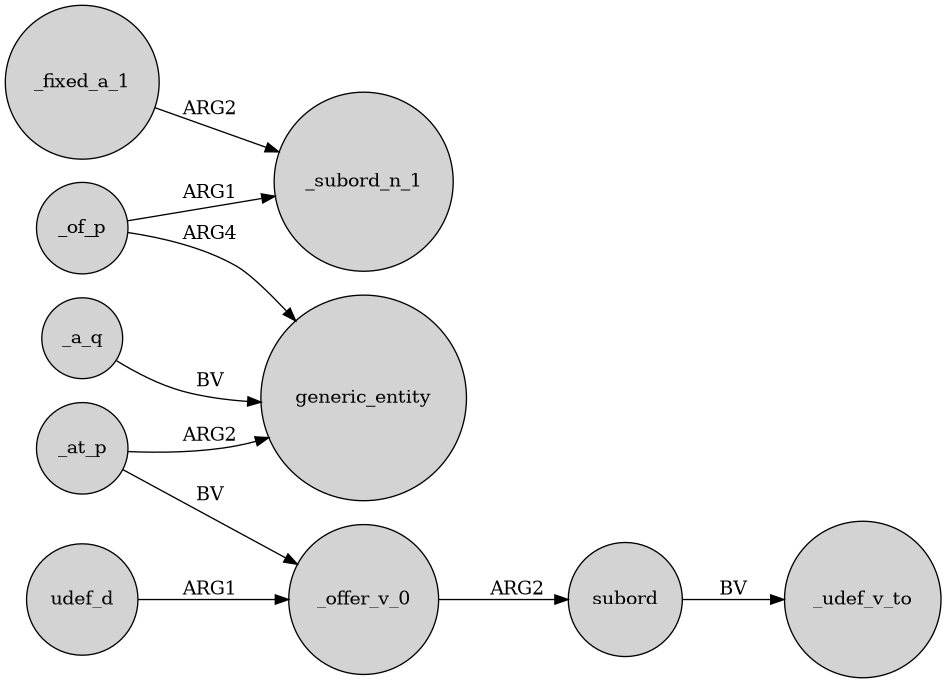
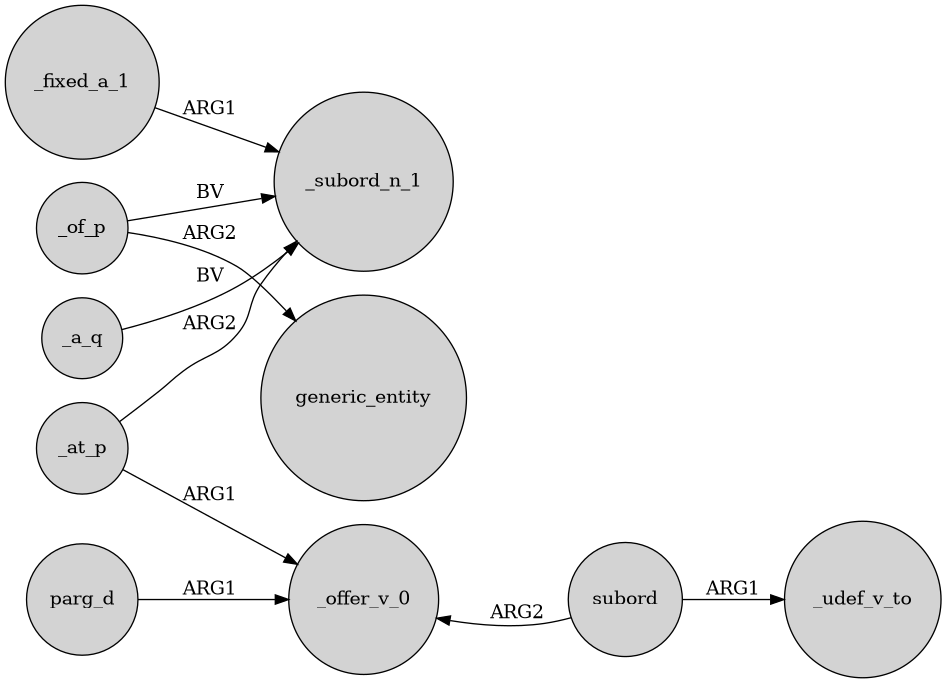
edge "_fixed_a_1" -> "_subord_n_1": label "ARG2" -> "ARG1"
edge "_of_p" -> "_subord_n_1": label "ARG1" -> "BV"
edge "_of_p" -> "generic_entity": label "ARG4" -> "ARG2"
edge "_a_q" -> "generic_entity": now "_a_q" -> "_subord_n_1"
edge "_at_p" -> "generic_entity": now "_at_p" -> "_subord_n_1"
edge "_at_p" -> "_offer_v_0": label "BV" -> "ARG1"
edge "subord" -> "_udef_v_to": label "BV" -> "ARG1"
node "udef_d": label "udef_d" -> "parg_d"
edge "_offer_v_0" -> "subord": reversed
